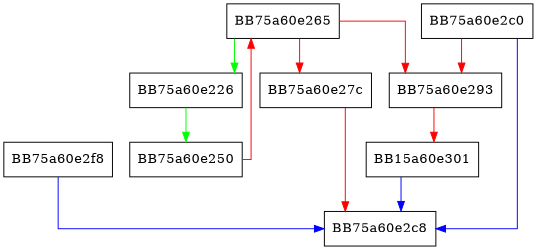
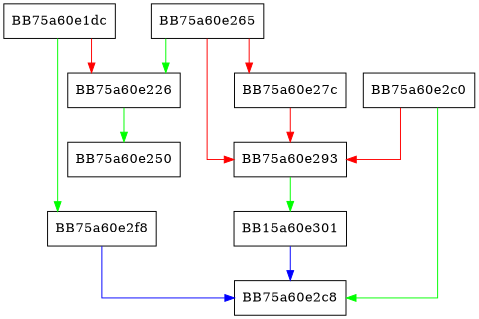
node "BB75a60e1dc": added
edge "BB75a60e250" -> "BB75a60e265": removed
edge "BB75a60e293" -> "BB15a60e301": color red -> green
edge "BB75a60e27c" -> "BB75a60e2c8": now "BB75a60e27c" -> "BB75a60e293"
edge "BB75a60e2c0" -> "BB75a60e2c8": color blue -> green
